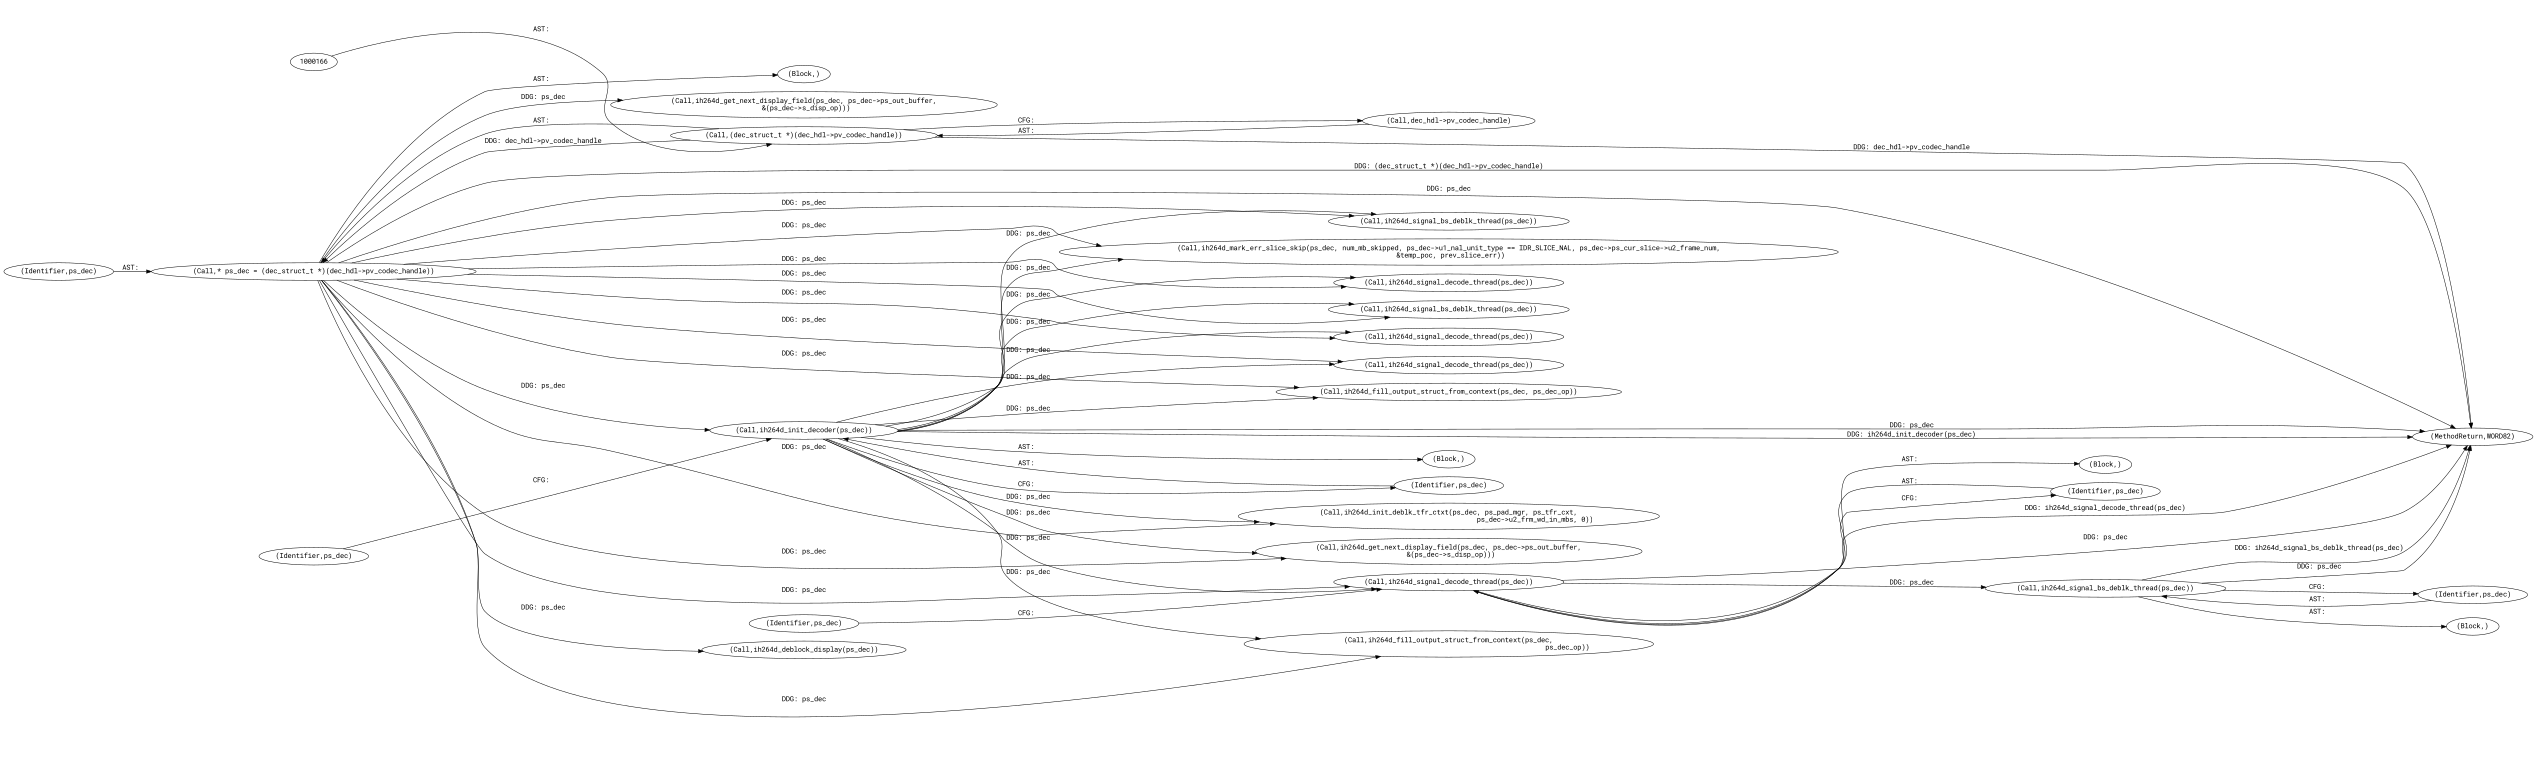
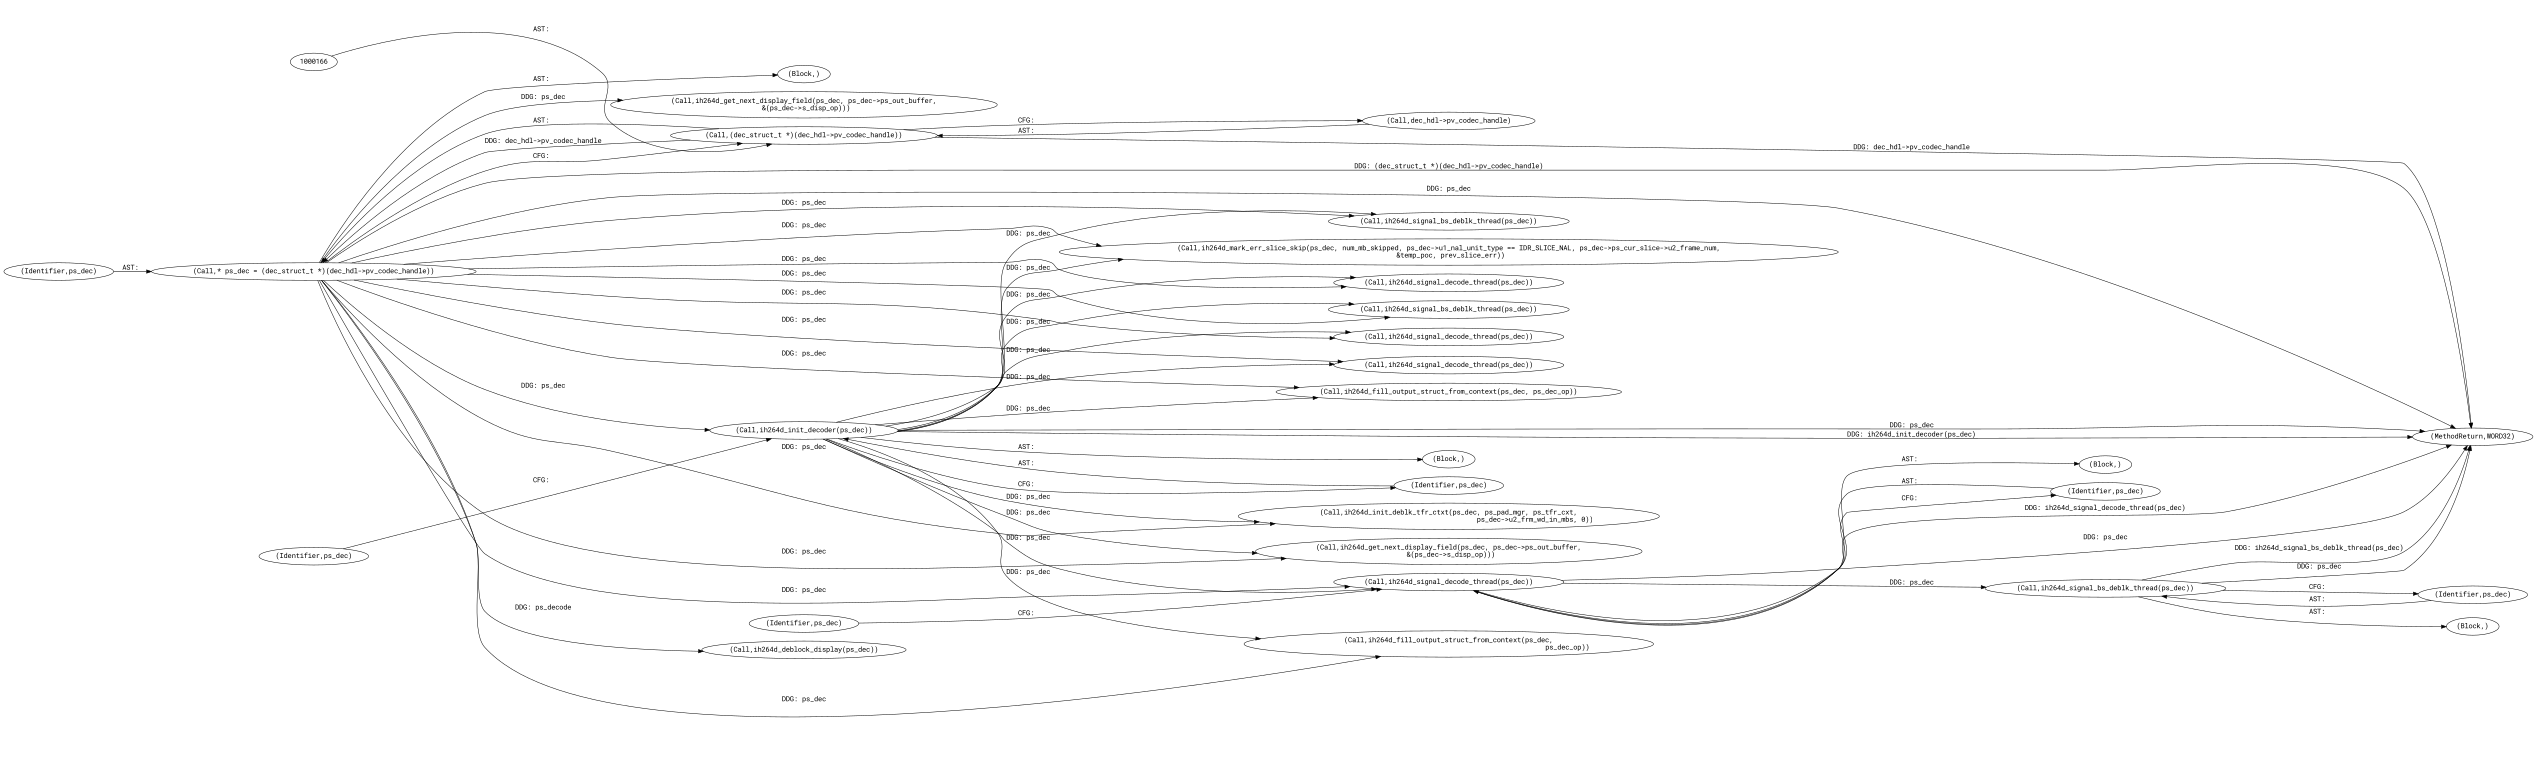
edge "(Call,* ps_dec = (dec_struct_t *)(dec_hdl->pv_codec_handle))" -> "(Call,(dec_struct_t *)(dec_hdl->pv_codec_handle))": added, label "CFG:"
node "(MethodReturn,WORD82)": label "(MethodReturn,WORD82)" -> "(MethodReturn,WORD32)"
edge "(Call,* ps_dec = (dec_struct_t *)(dec_hdl->pv_codec_handle))" -> "(Call,ih264d_deblock_display(ps_dec))": label "DDG: ps_dec" -> "DDG: ps_decode"
